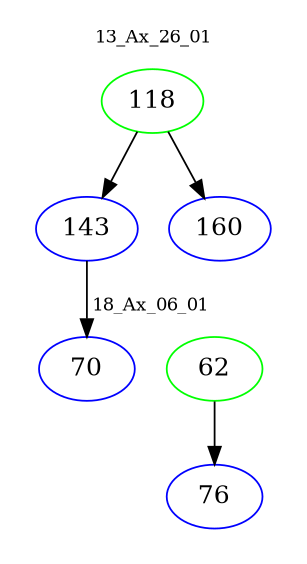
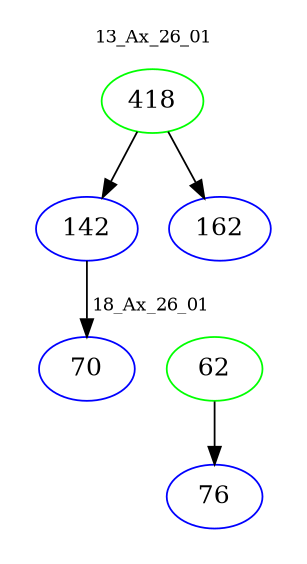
node "118": label "118" -> "418"
node "143": label "143" -> "142"
node "160": label "160" -> "162"
cluster "18_Ax_06_01": label "18_Ax_06_01" -> "18_Ax_26_01"
